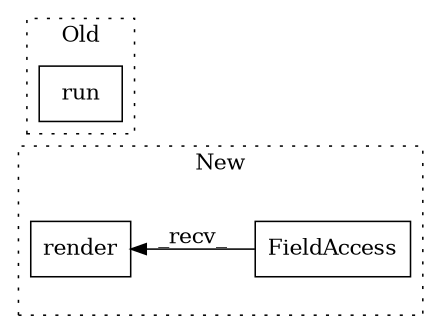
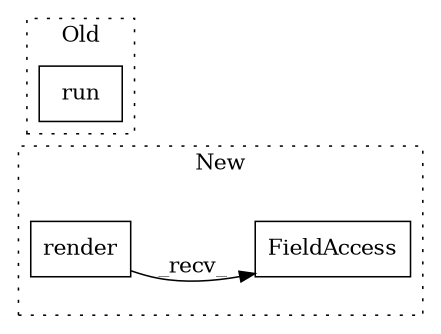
edge "FieldAccess" -> "render": reversed
